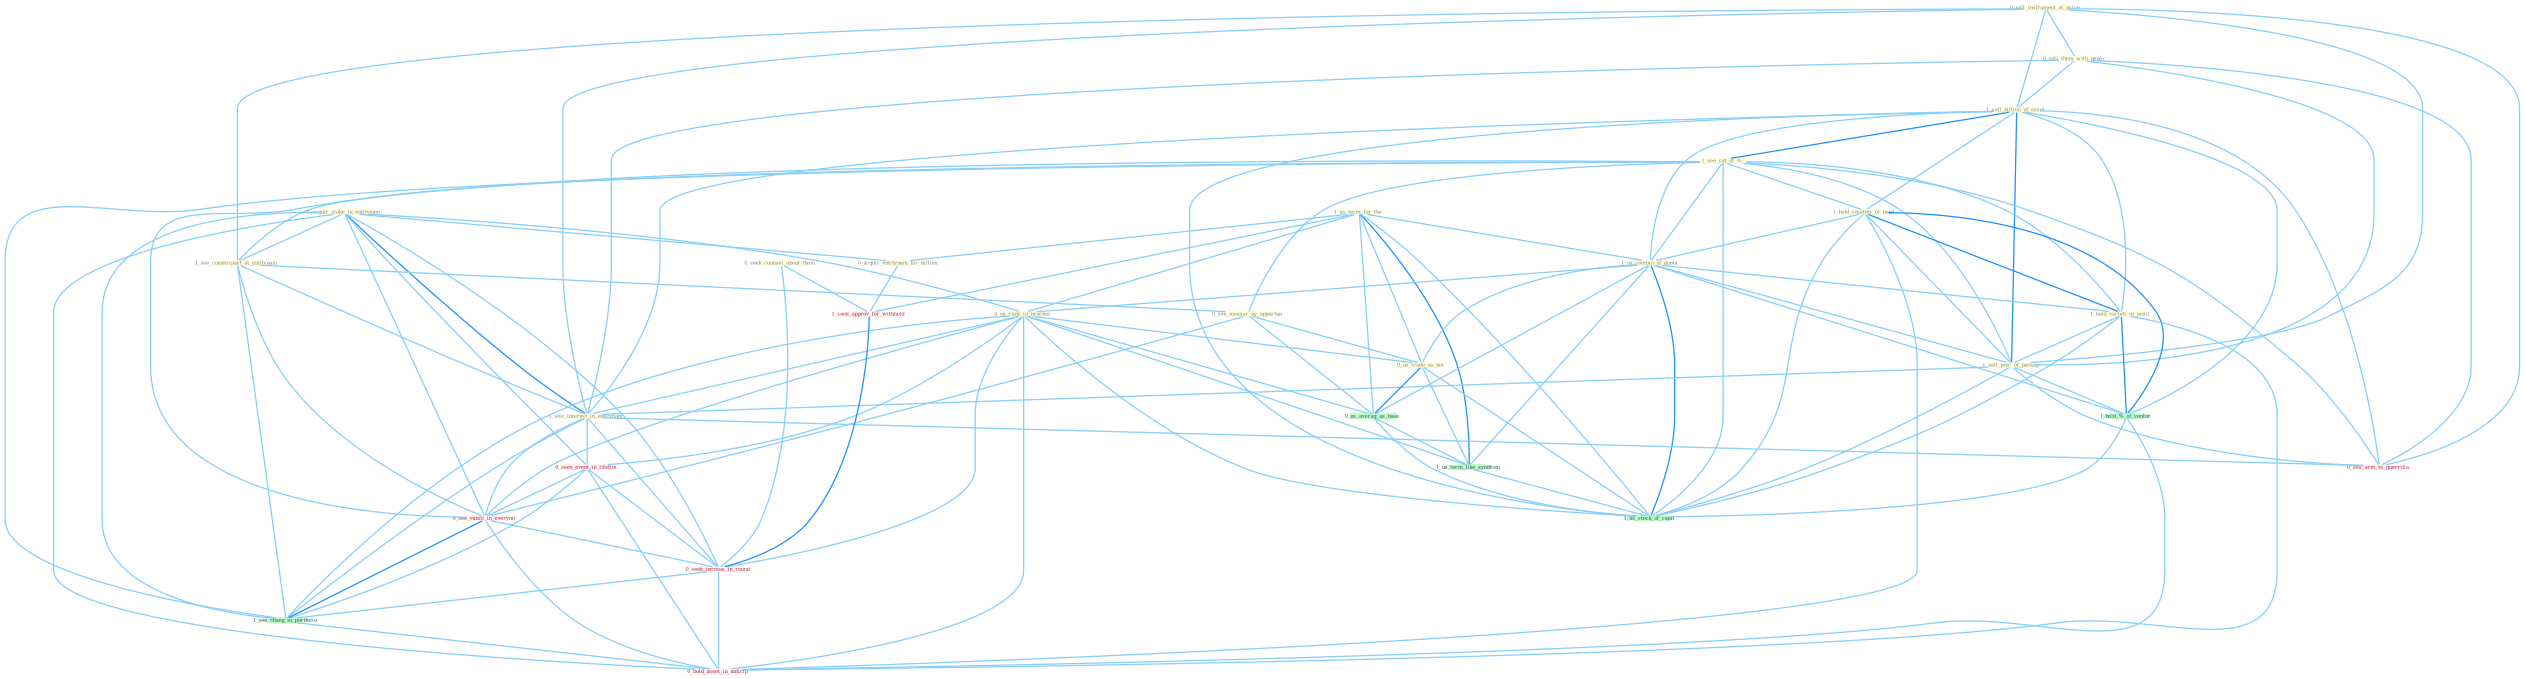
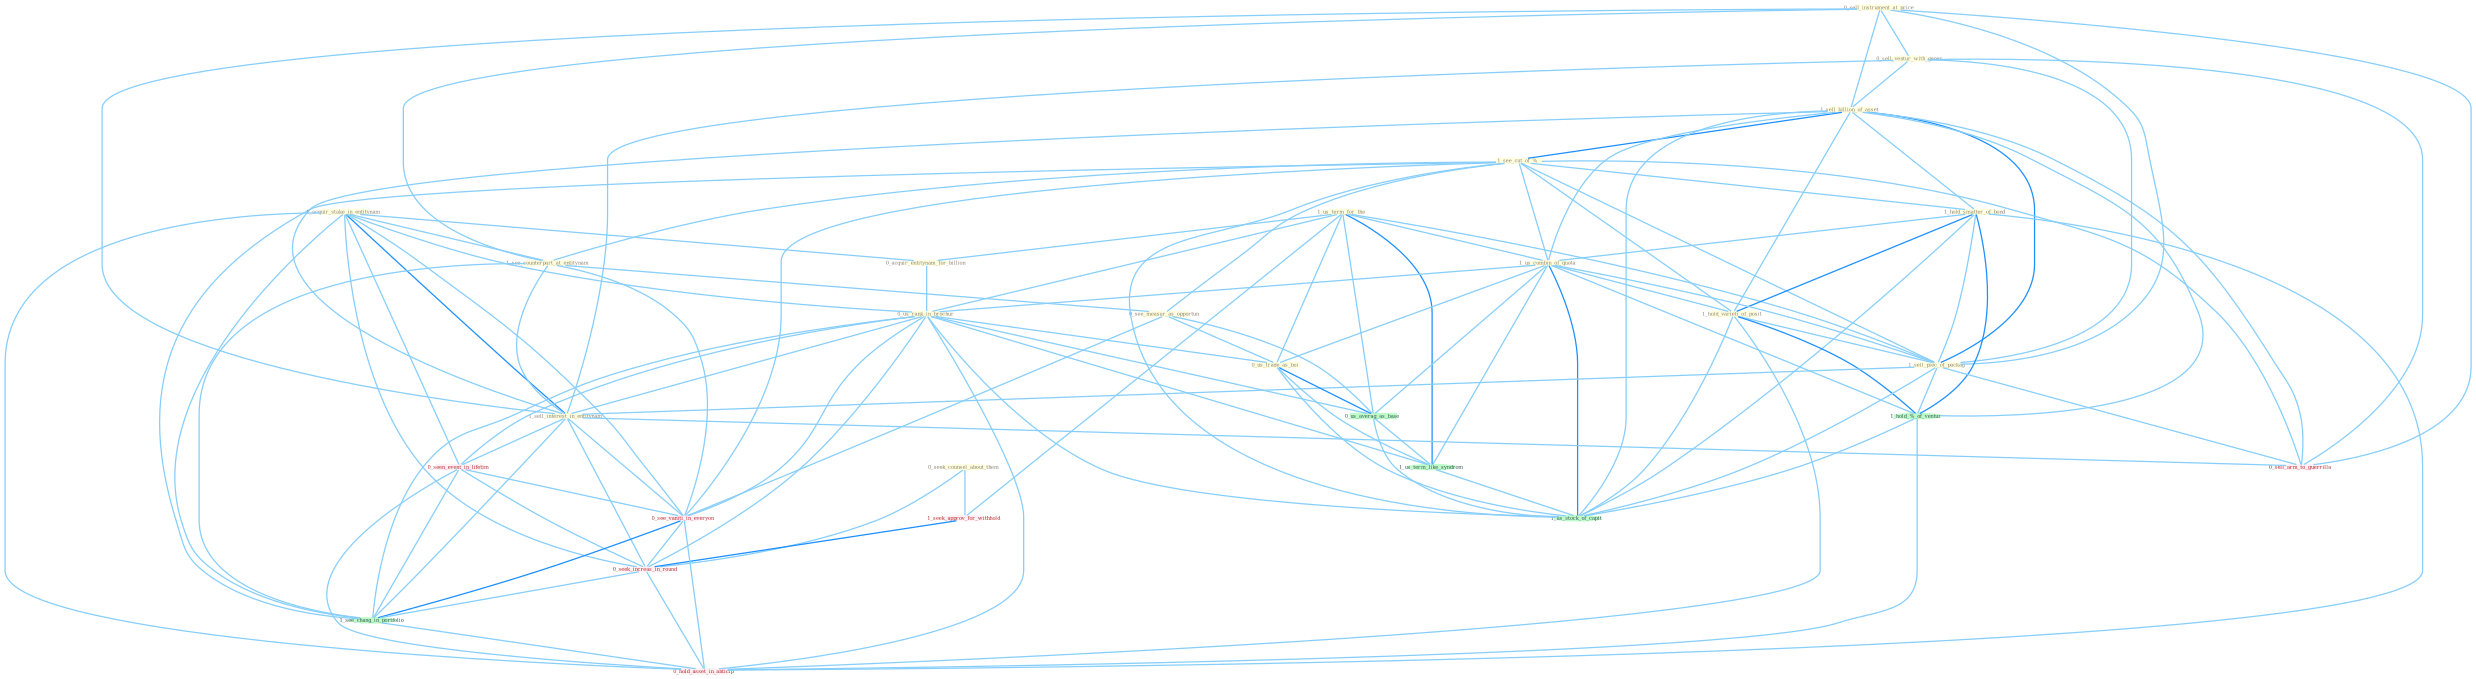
node "0_sell_them_with_gener": label "0_sell_them_with_gener" -> "0_sell_ventur_with_gener"
edge "0_acquir_entitynam_for_billion" -- "1_seek_approv_for_withhold": now "0_acquir_entitynam_for_billion" -- "0_us_rank_in_brochur"
edge "1_us_term_for_the" -- "1_us_stock_of_capit": now "1_us_term_for_the" -- "1_sell_piec_of_packag"
